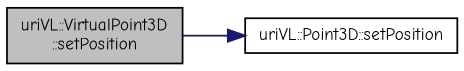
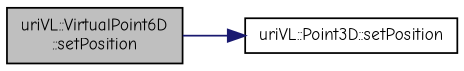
node "uriVL::VirtualPoint3D ::setPosition": label "uriVL::VirtualPoint3D ::setPosition" -> "uriVL::VirtualPoint6D ::setPosition"
